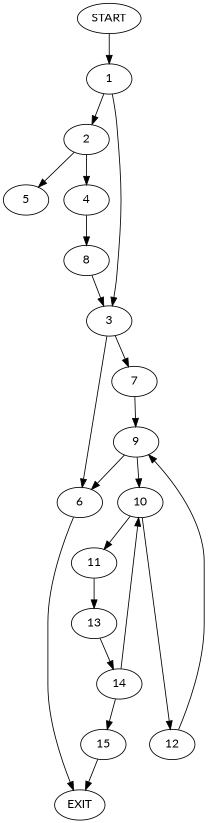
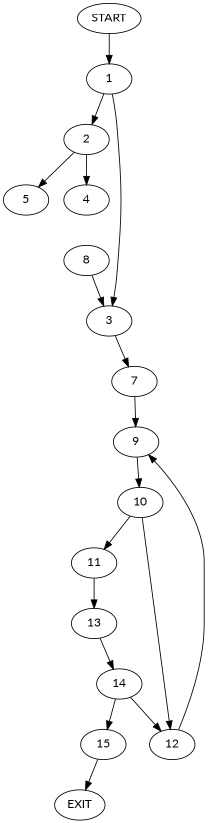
edge "4" -> "8": removed
node "6": removed
edge "14" -> "10": now "14" -> "12"
